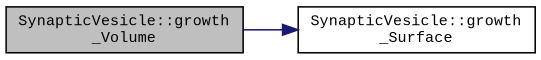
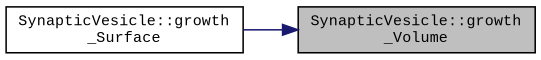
edge "SynapticVesicle::growth _Volume" -> "SynapticVesicle::growth _Surface": reversed
